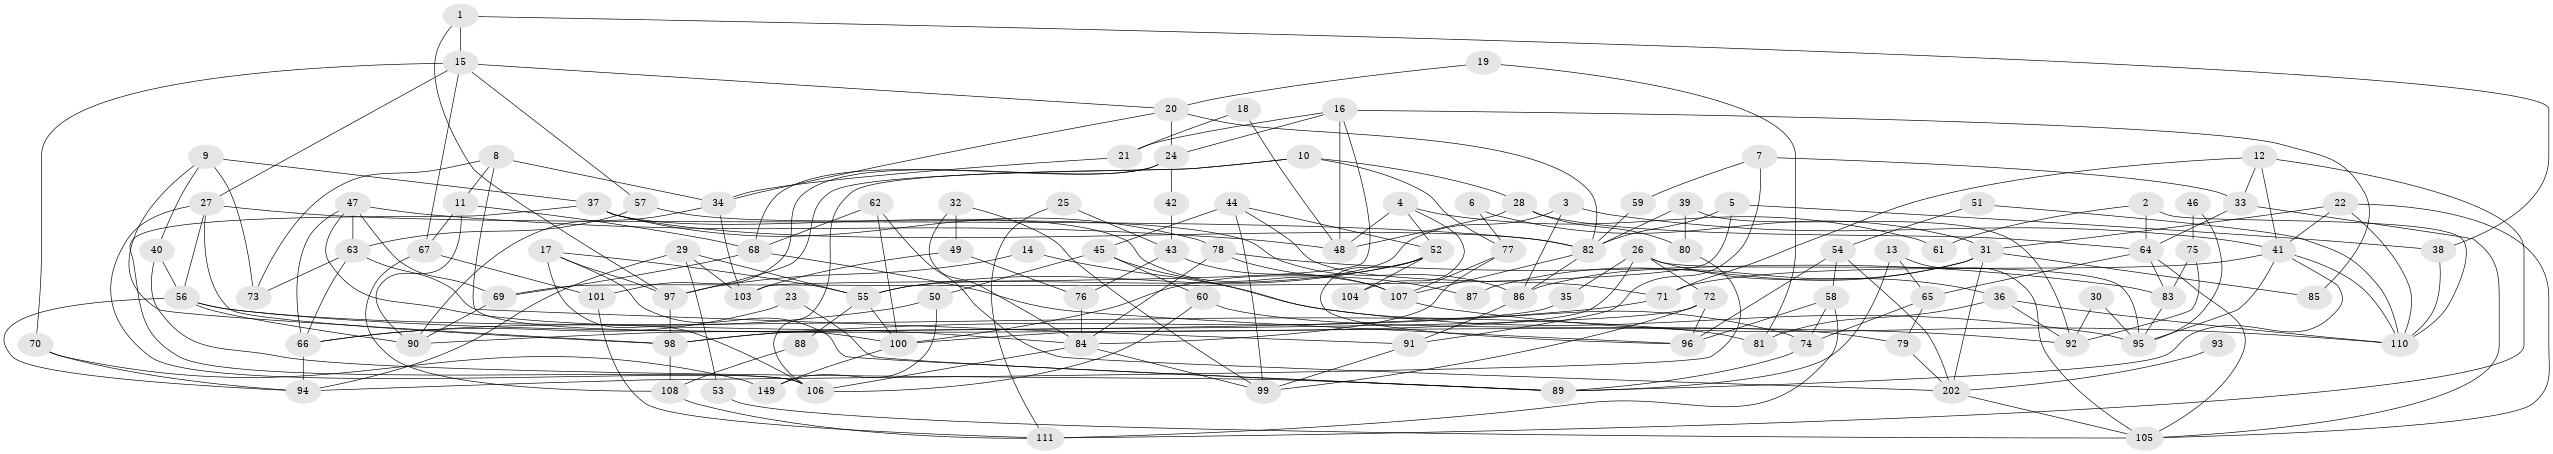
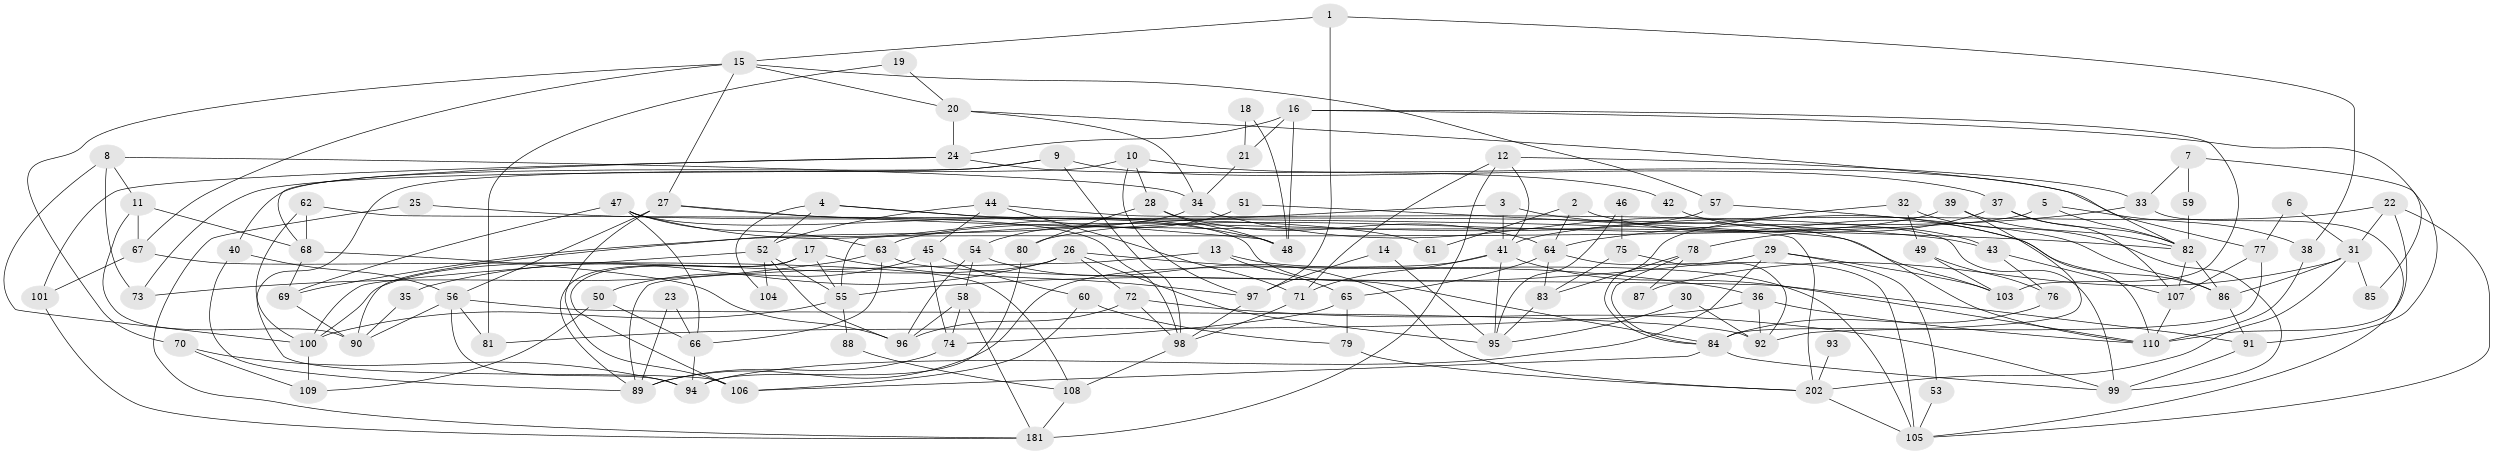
edge "37" -- "106": removed
node "149": label "149" -> "109"
node "111": label "111" -> "181"
